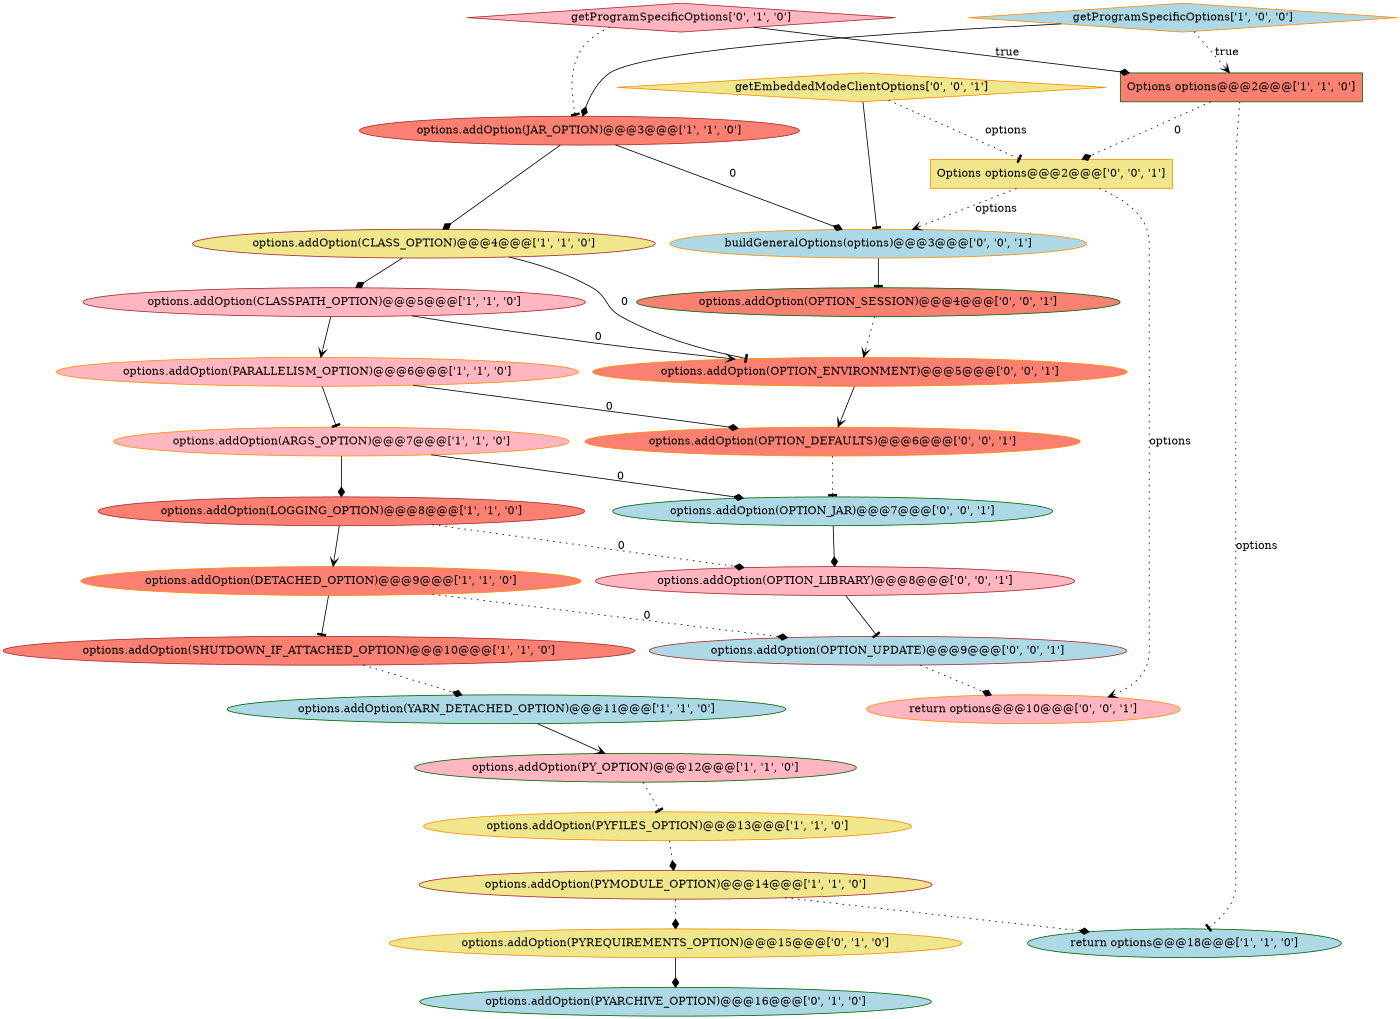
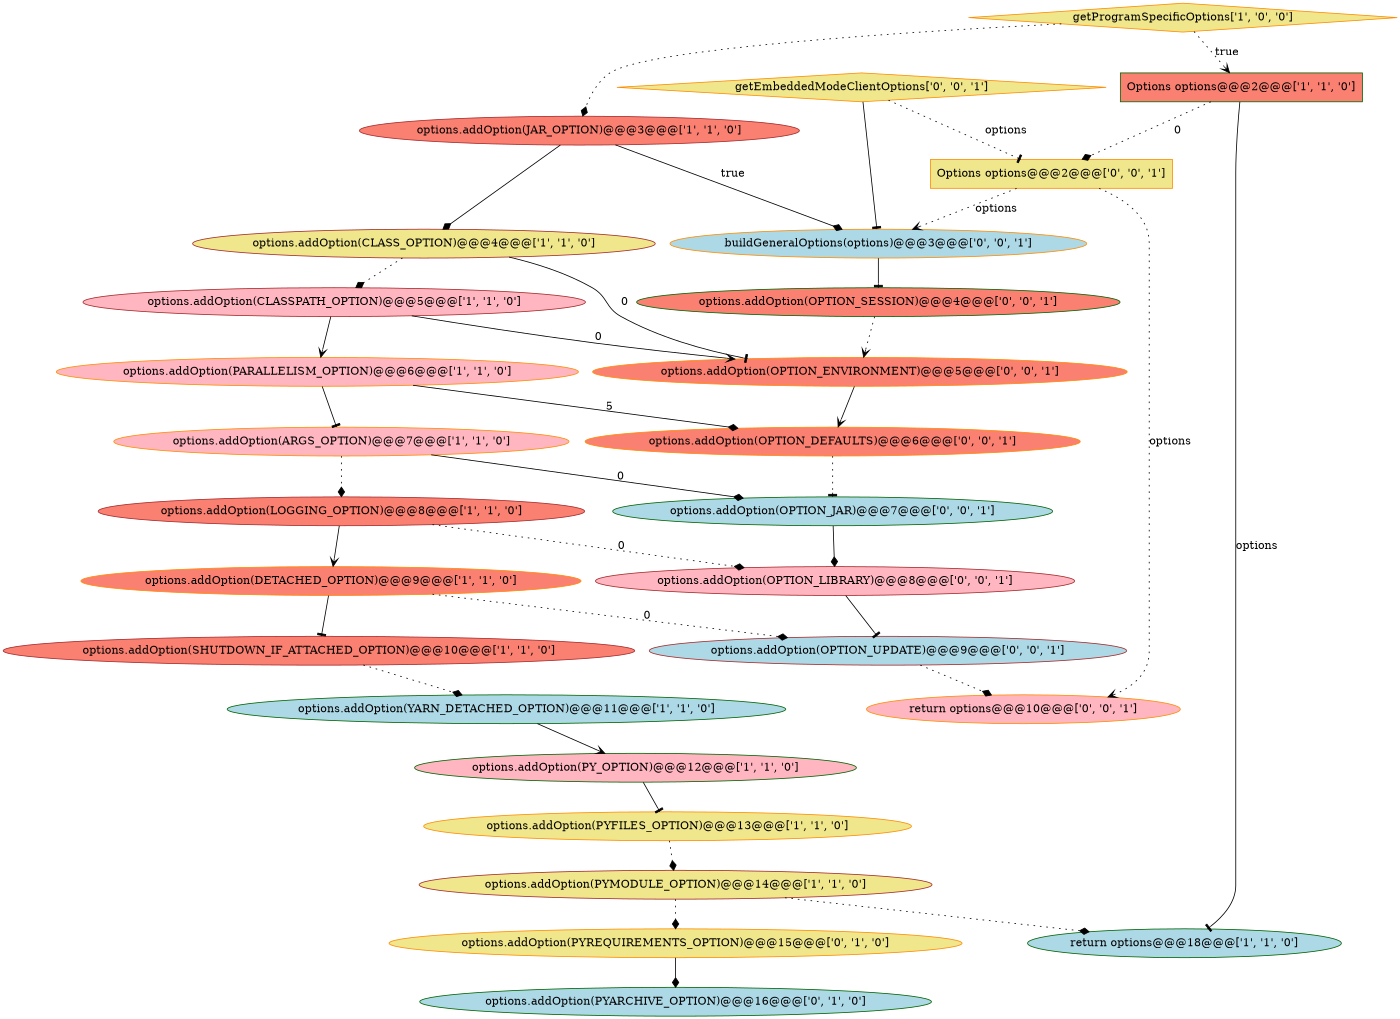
node "getProgramSpecificOptions['0', '1', '0']": removed
node "getProgramSpecificOptions['1', '0', '0']": fillcolor lightblue -> khaki
edge "getProgramSpecificOptions['1', '0', '0']" -> "options.addOption(JAR_OPTION)@@@3@@@['1', '1', '0']": style solid -> dotted
edge "options.addOption(JAR_OPTION)@@@3@@@['1', '1', '0']" -> "buildGeneralOptions(options)@@@3@@@['0', '0', '1']": label "0" -> "true"
edge "options.addOption(CLASS_OPTION)@@@4@@@['1', '1', '0']" -> "options.addOption(CLASSPATH_OPTION)@@@5@@@['1', '1', '0']": style solid -> dotted
edge "options.addOption(PARALLELISM_OPTION)@@@6@@@['1', '1', '0']" -> "options.addOption(OPTION_DEFAULTS)@@@6@@@['0', '0', '1']": label "0" -> "5"
edge "options.addOption(ARGS_OPTION)@@@7@@@['1', '1', '0']" -> "options.addOption(LOGGING_OPTION)@@@8@@@['1', '1', '0']": style solid -> dotted
edge "Options options@@@2@@@['1', '1', '0']" -> "return options@@@18@@@['1', '1', '0']": style dotted -> solid
edge "options.addOption(PY_OPTION)@@@12@@@['1', '1', '0']" -> "options.addOption(PYFILES_OPTION)@@@13@@@['1', '1', '0']": style dotted -> solid
